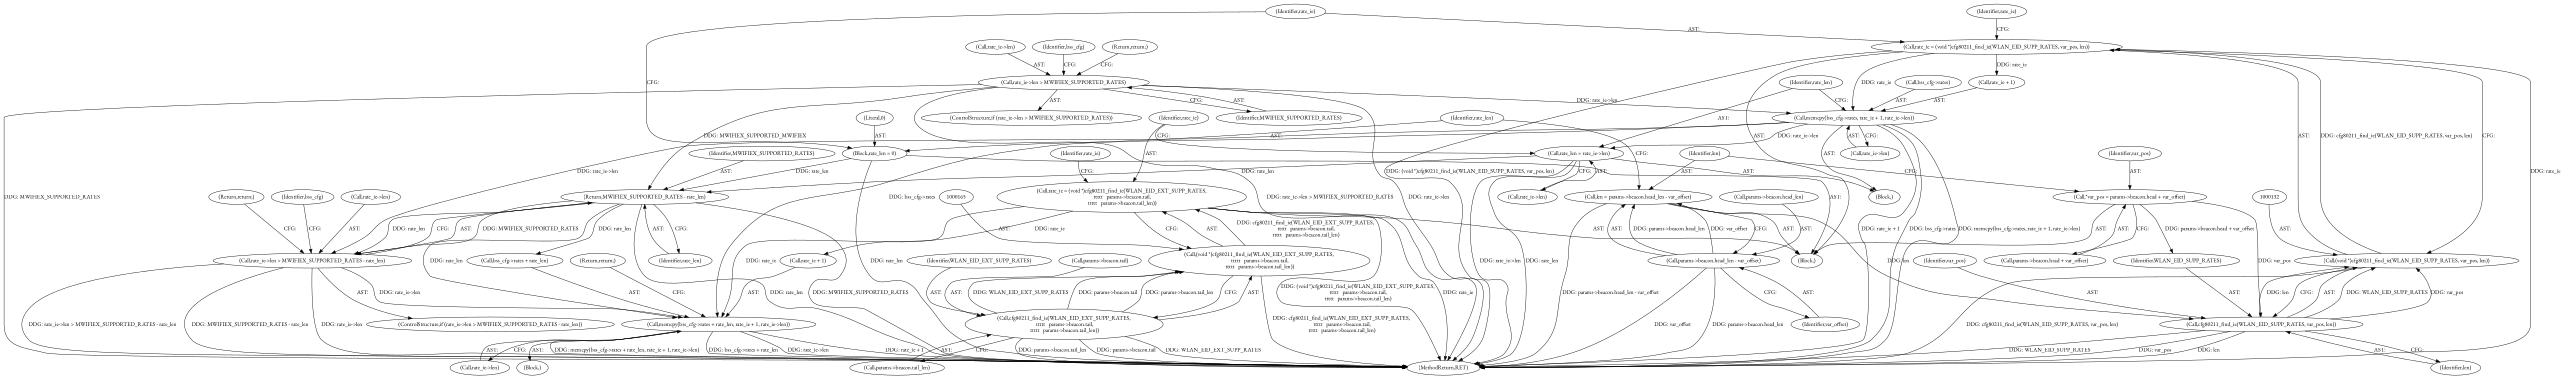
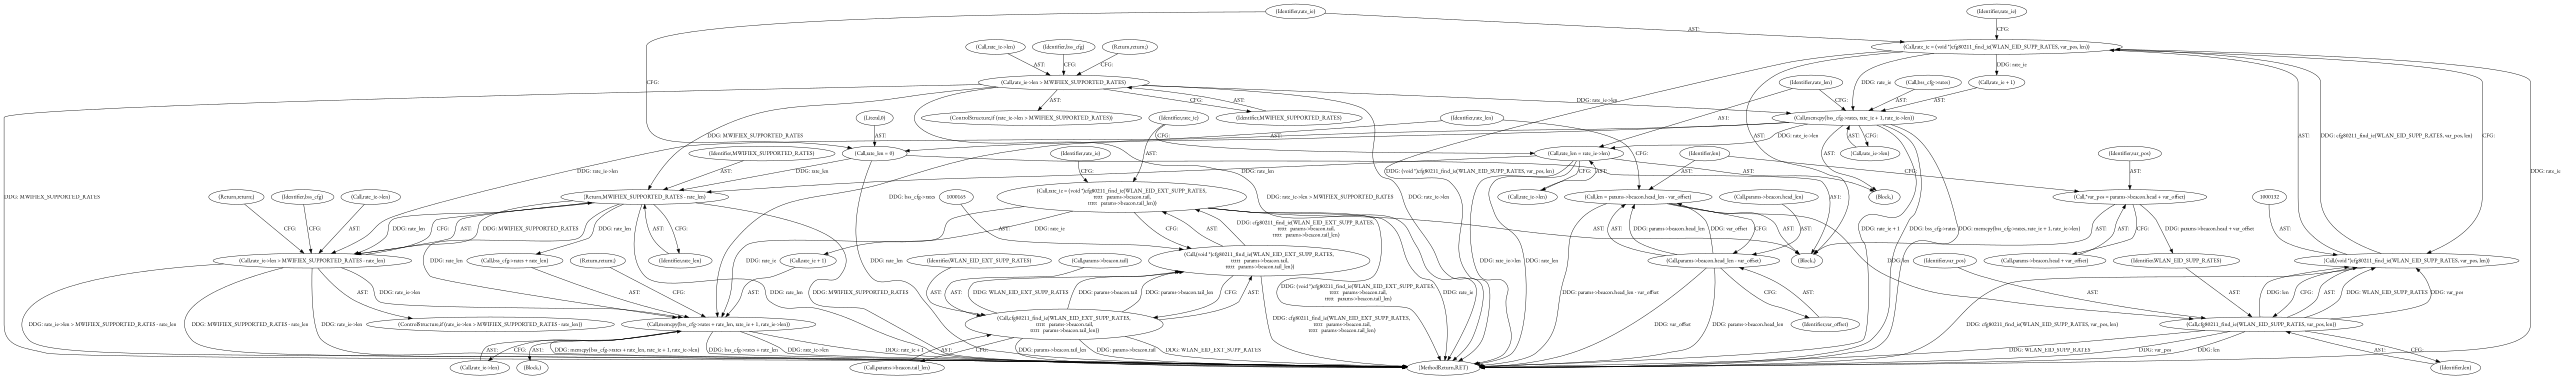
edge "(Call,rate_ie->len > MWIFIEX_SUPPORTED_RATES)" -> "(Return,MWIFIEX_SUPPORTED_RATES - rate_len)": label "DDG: MWIFIEX_SUPPORTED_MWIFIEX" -> "DDG: MWIFIEX_SUPPORTED_RATES"
node "(Block,rate_len = 0)": label "(Block,rate_len = 0)" -> "(Call,rate_len = 0)"
edge "(Call,*var_pos = params->beacon.head + var_offset)" -> "(Call,cfg80211_find_ie(WLAN_EID_SUPP_RATES, var_pos, len))": removed, label "DDG: var_pos"
